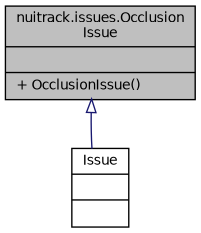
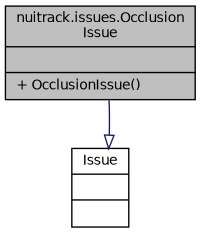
edge "Issue" -> "nuitrack.issues.Occlusion": reversed
